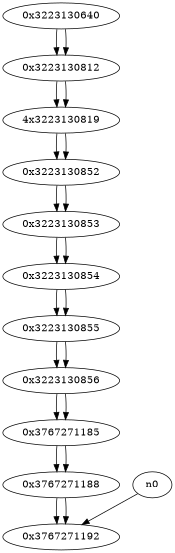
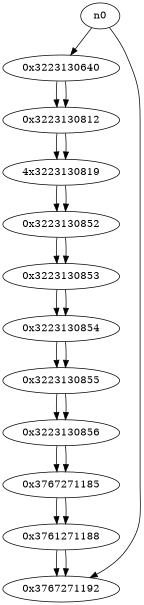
edge "n0" -> "0x3223130640": added
node "0x3767271188": label "0x3767271188" -> "0x3761271188"
